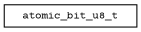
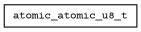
node "atomic_bit_u8_t": label "atomic_bit_u8_t" -> "atomic_atomic_u8_t"
